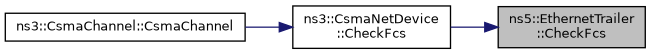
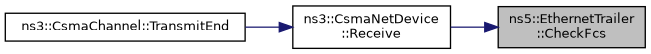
node "ns3::CsmaChannel::CsmaChannel": label "ns3::CsmaChannel::CsmaChannel" -> "ns3::CsmaChannel::TransmitEnd"
node "ns3::CsmaNetDevice ::CheckFcs": label "ns3::CsmaNetDevice ::CheckFcs" -> "ns3::CsmaNetDevice ::Receive"
